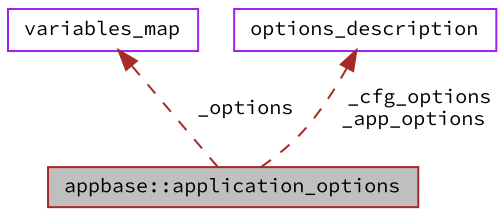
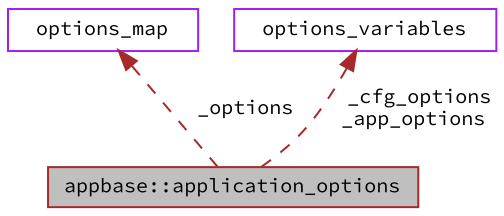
node "variables_map": label "variables_map" -> "options_map"
node "options_description": label "options_description" -> "options_variables"
